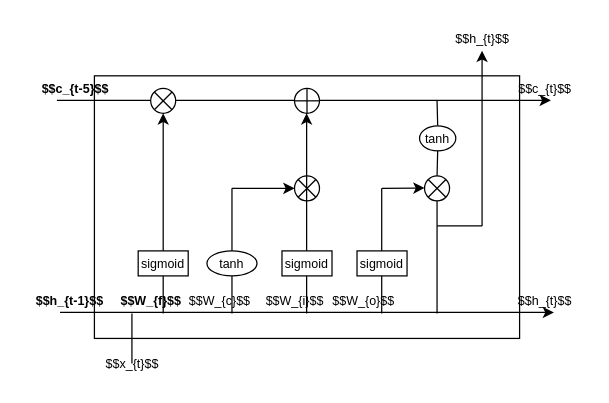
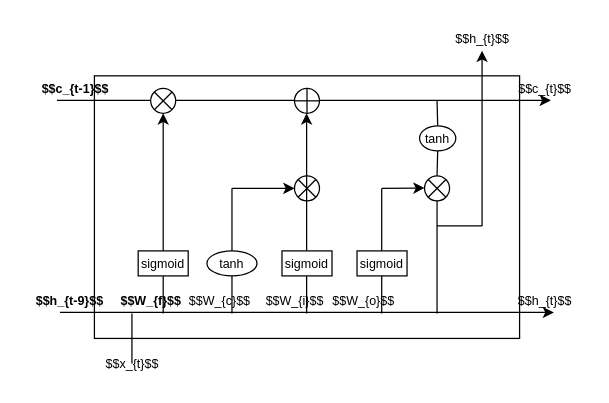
node "$$c_{t-5}$$": label "$$c_{t-5}$$" -> "$$c_{t-1}$$"
node "$$h_{t-1}$$": label "$$h_{t-1}$$" -> "$$h_{t-9}$$"
